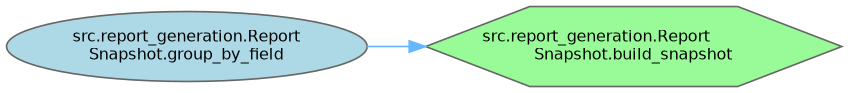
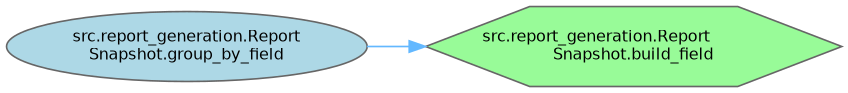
node "src.report_generation.Report Snapshot.build_snapshot": label "src.report_generation.Report Snapshot.build_snapshot" -> "src.report_generation.Report Snapshot.build_field"
